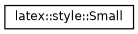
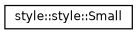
node "latex::style::Small": label "latex::style::Small" -> "style::style::Small"
